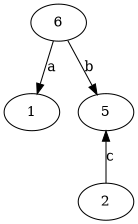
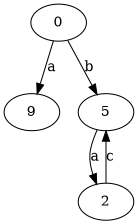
node "6": label "6" -> "0"
node "1": label "1" -> "9"
edge "5" -> "2": added, label "a"
